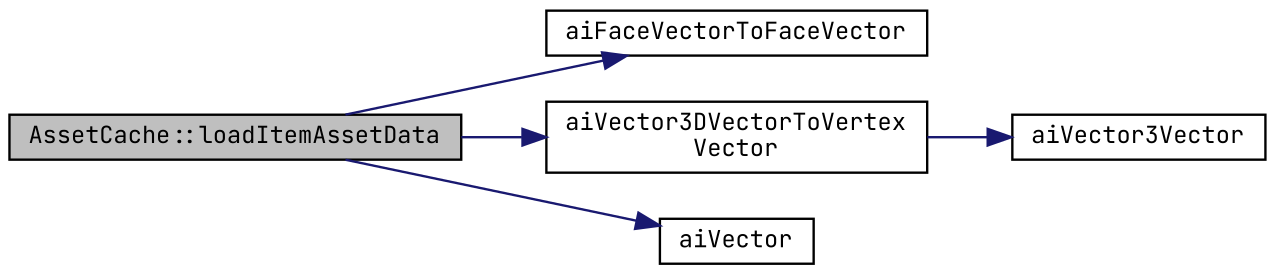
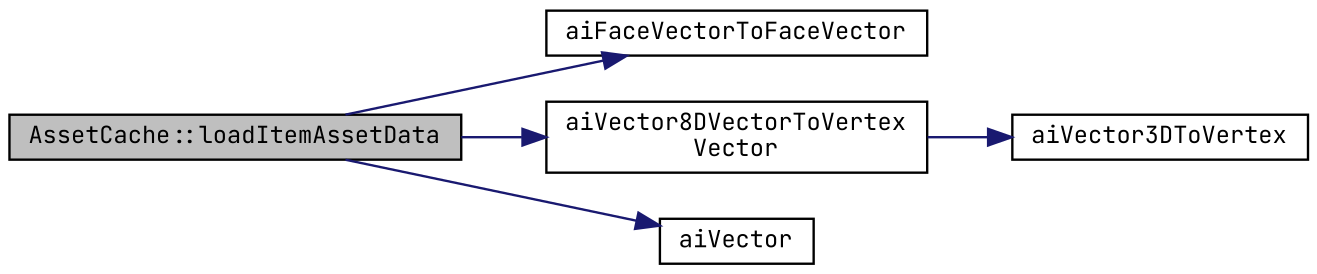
node "aiVector3DVectorToVertex Vector": label "aiVector3DVectorToVertex Vector" -> "aiVector8DVectorToVertex Vector"
node "aiVector3Vector": label "aiVector3Vector" -> "aiVector3DToVertex"
